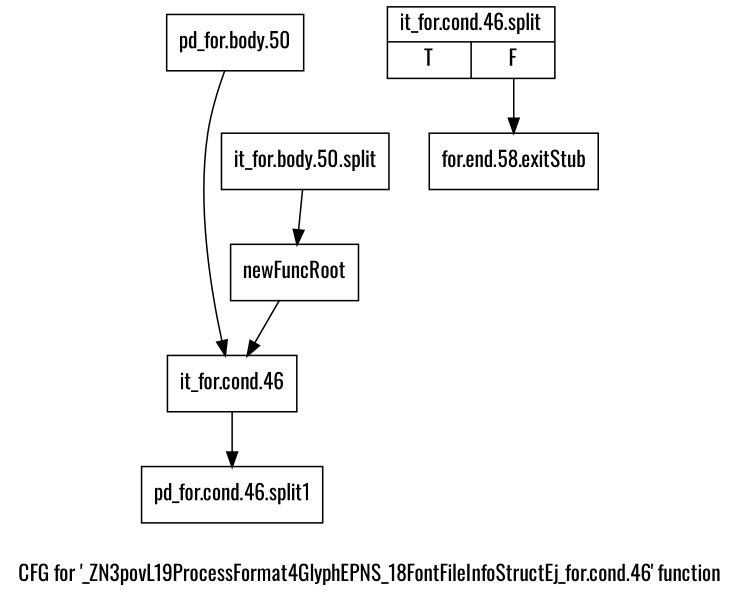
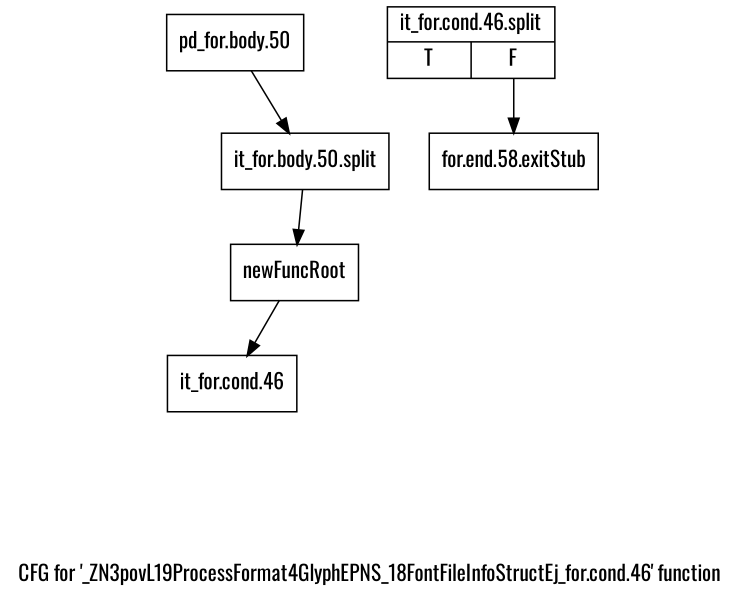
edge "pd_for.body.50" -> "it_for.cond.46": now "pd_for.body.50" -> "it_for.body.50.split"
node "pd_for.cond.46.split1": removed
